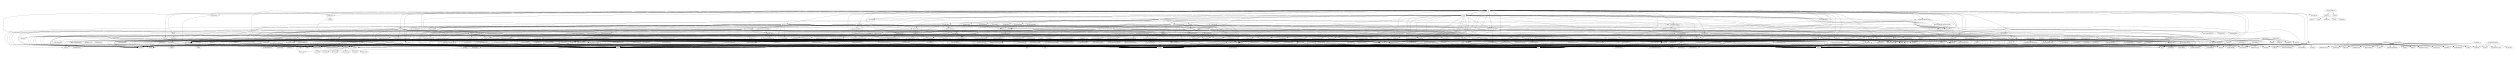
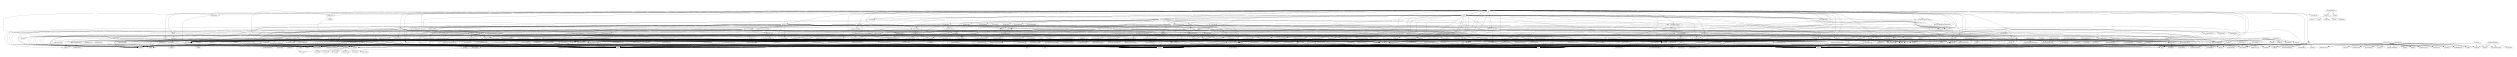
node "ArrowBackIcon": removed
